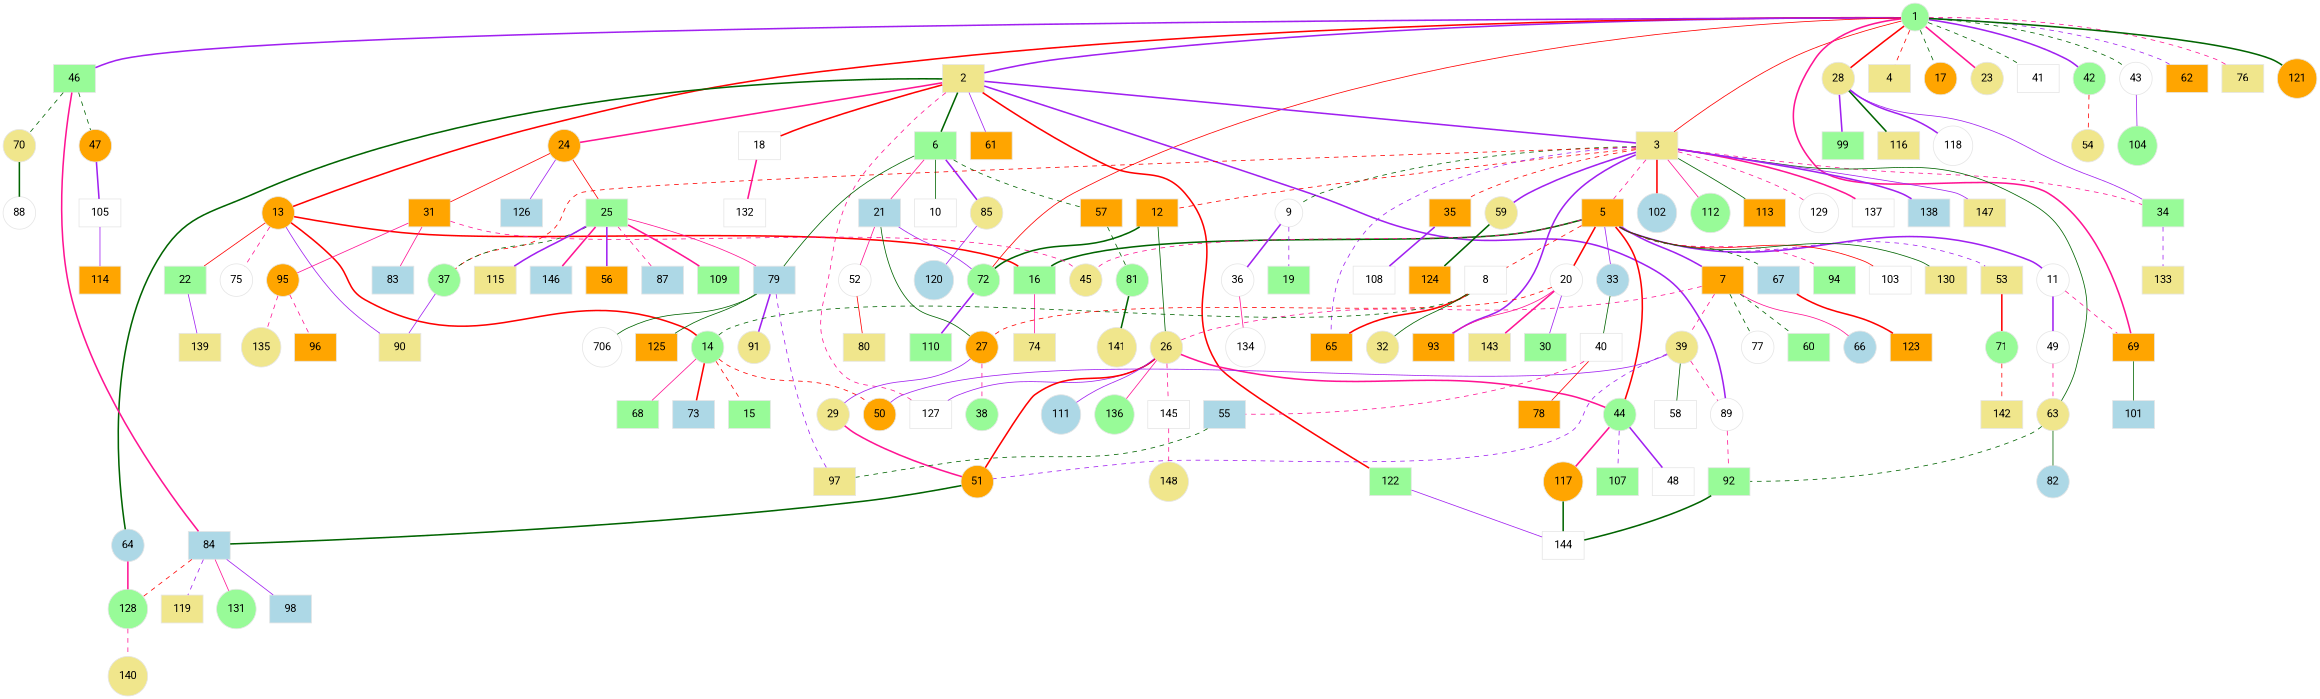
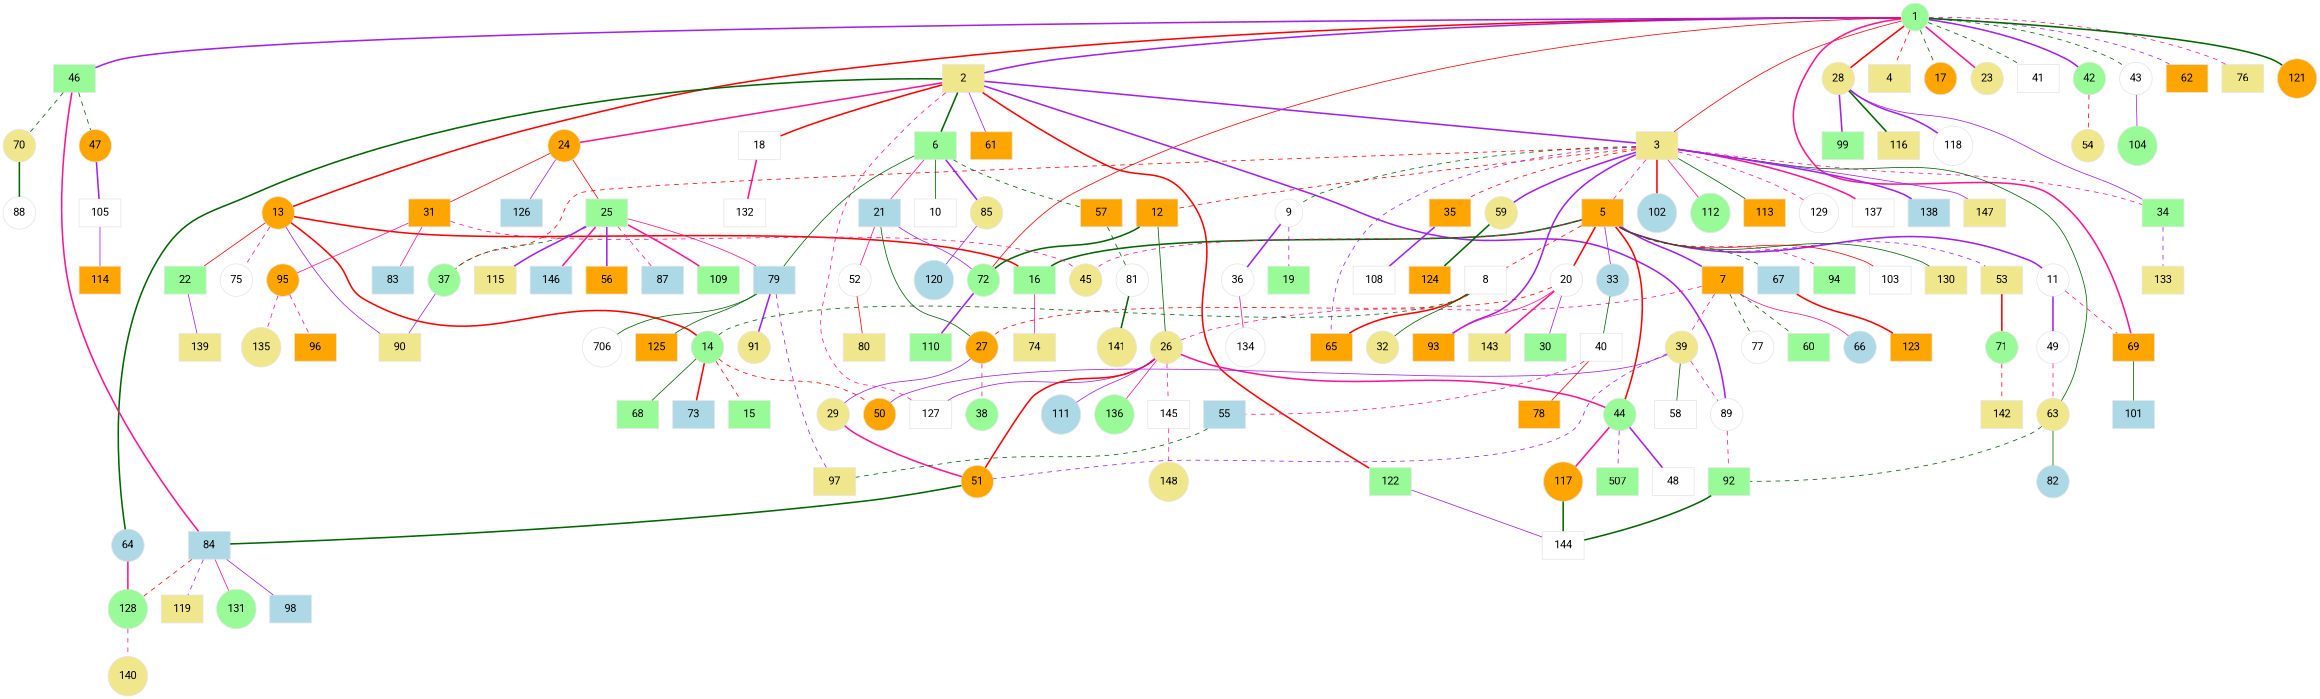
node "81": fillcolor palegreen -> white
edge "14" -- "68": color deeppink -> darkgreen
node "107": label "107" -> "507"
